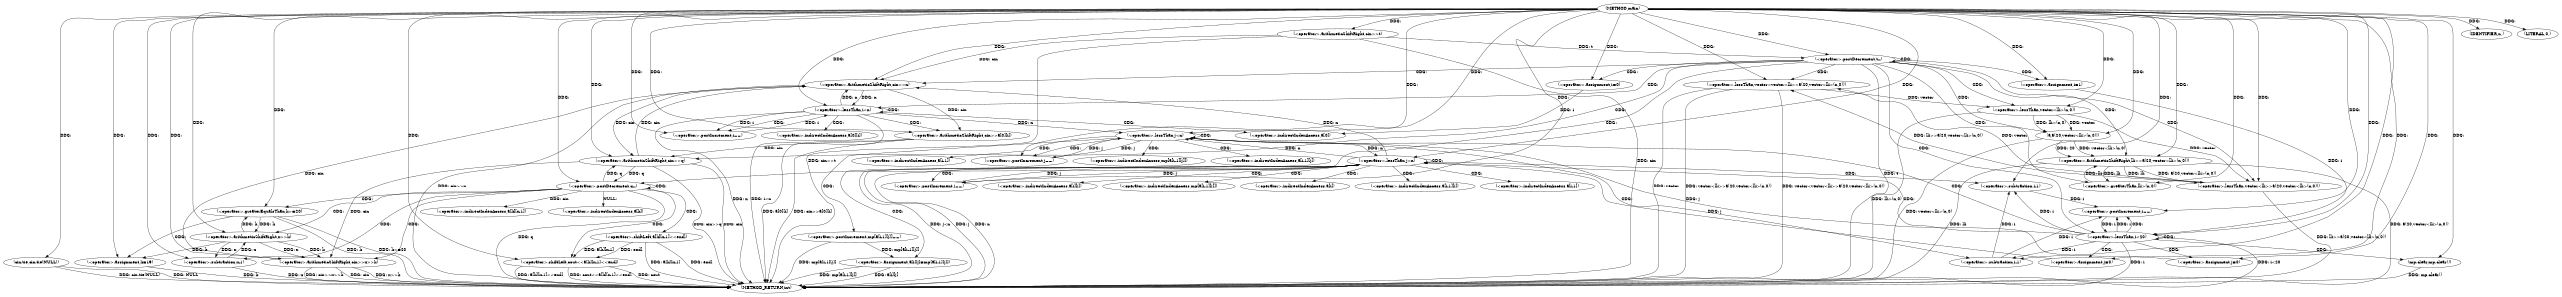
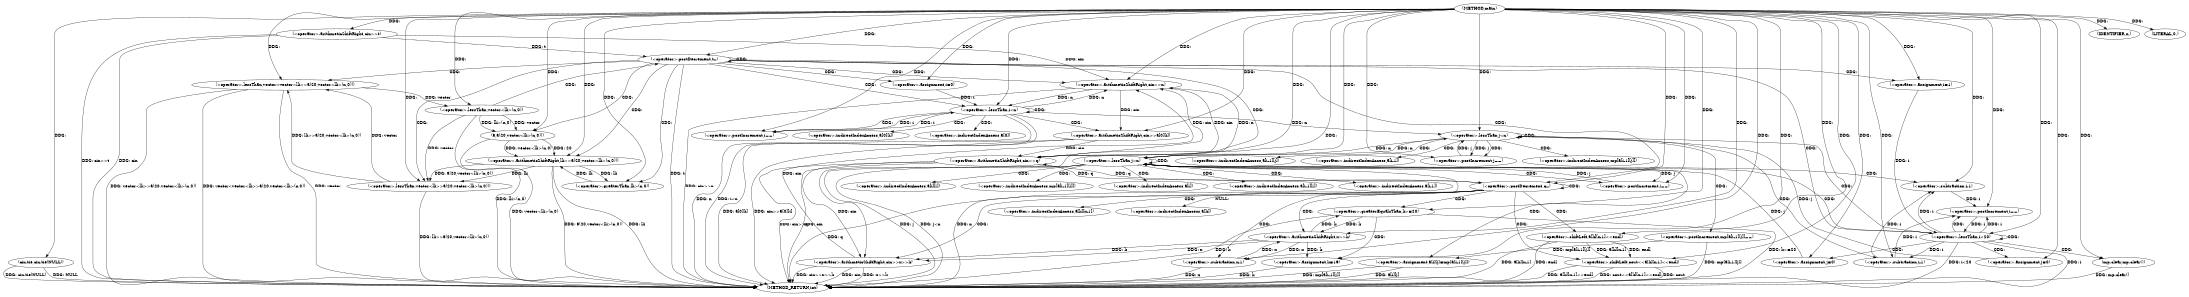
edge "(METHOD,main)" -> "(<operator>.shiftLeft,a[k][x-1]<<endl)": added, label "DDG:"
edge "(<operator>.postDecrement,t--)" -> "(<operator>.lessThan,vector<lli>(n,0))": reversed
edge "(<operator>.assignment,i=0)" -> "(<operator>.indirectIndexAccess,a[0])": now "(<operator>.assignment,i=0)" -> "(<operator>.lessThan,i<n)"
edge "(<operator>.postDecrement,q--)" -> "(<operator>.indirectIndexAccess,a[k][x-1])": label "DDG: cin" -> "CDG: "
